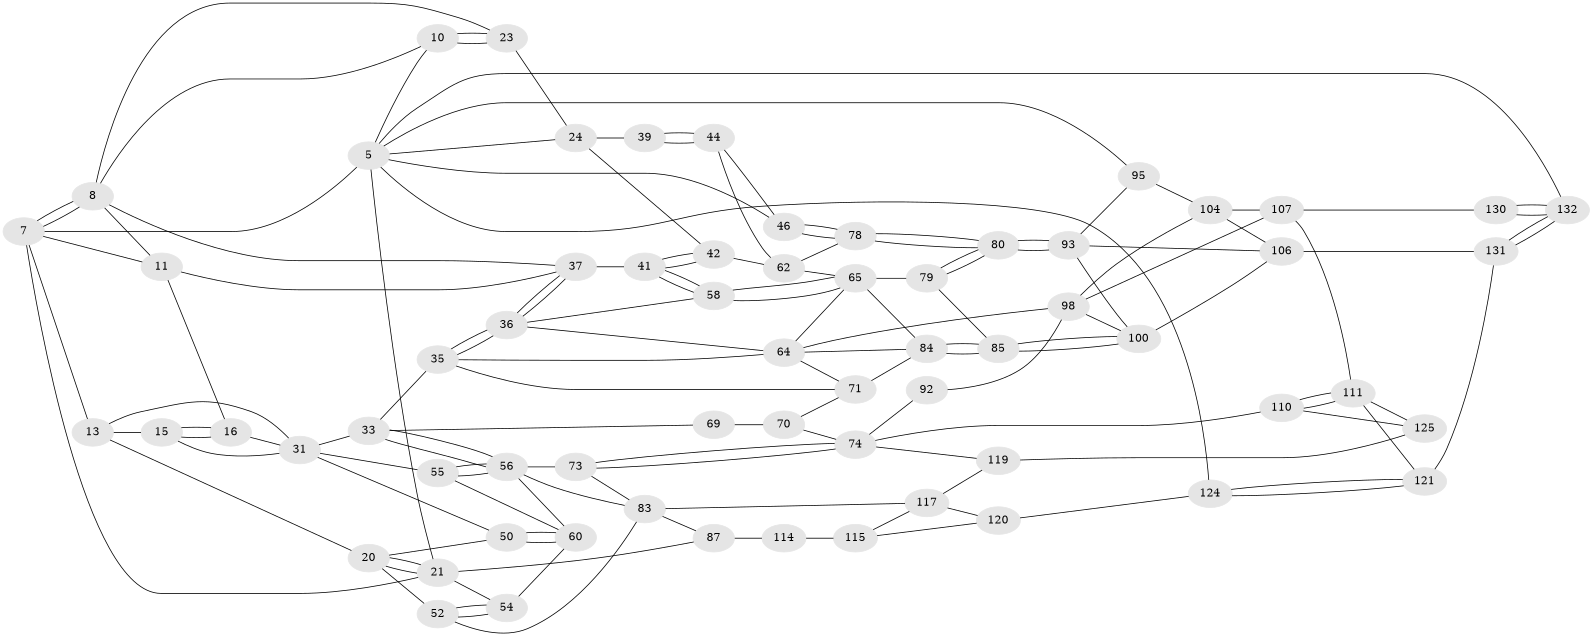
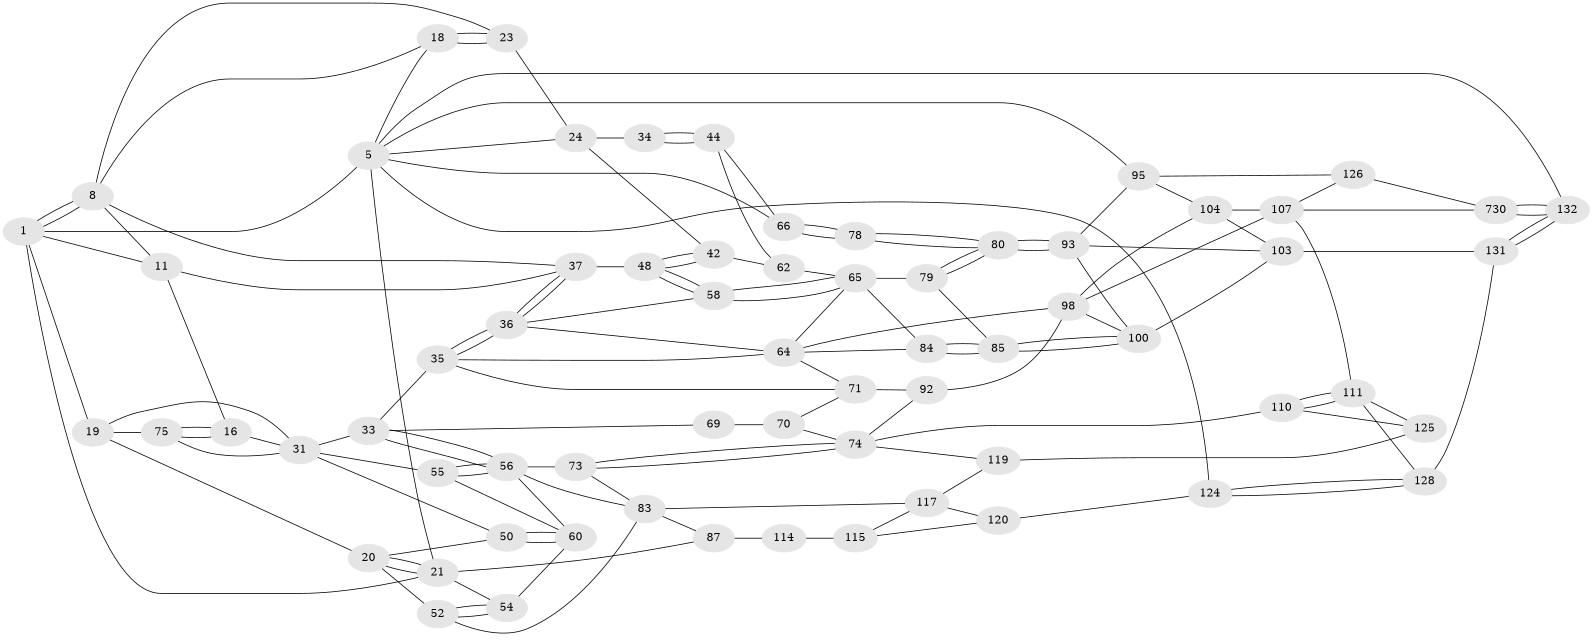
node "10": label "10" -> "18"
node "39": label "39" -> "34"
node "126": added
node "130": label "130" -> "730"
node "46": label "46" -> "66"
node "7": label "7" -> "1"
node "106": label "106" -> "103"
edge "78" -- "62": removed
node "41": label "41" -> "48"
edge "84" -- "71": now "92" -- "71"
node "13": label "13" -> "19"
node "15": label "15" -> "75"
node "121": label "121" -> "128"
